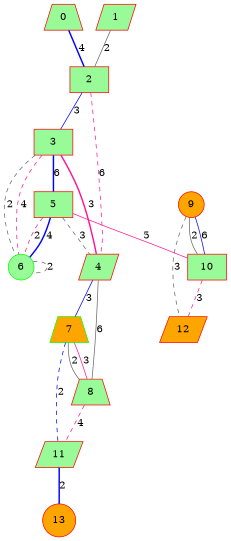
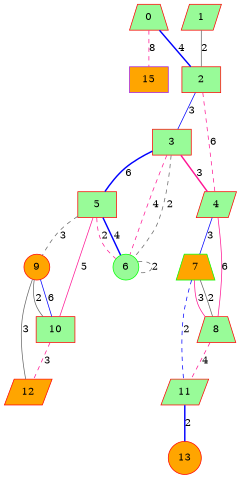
node "15": added
edge "5" -- "4": now "5" -- "9"
edge "9" -- "12": style dashed -> solid
edge "4" -- "8": color gray40 -> deeppink
